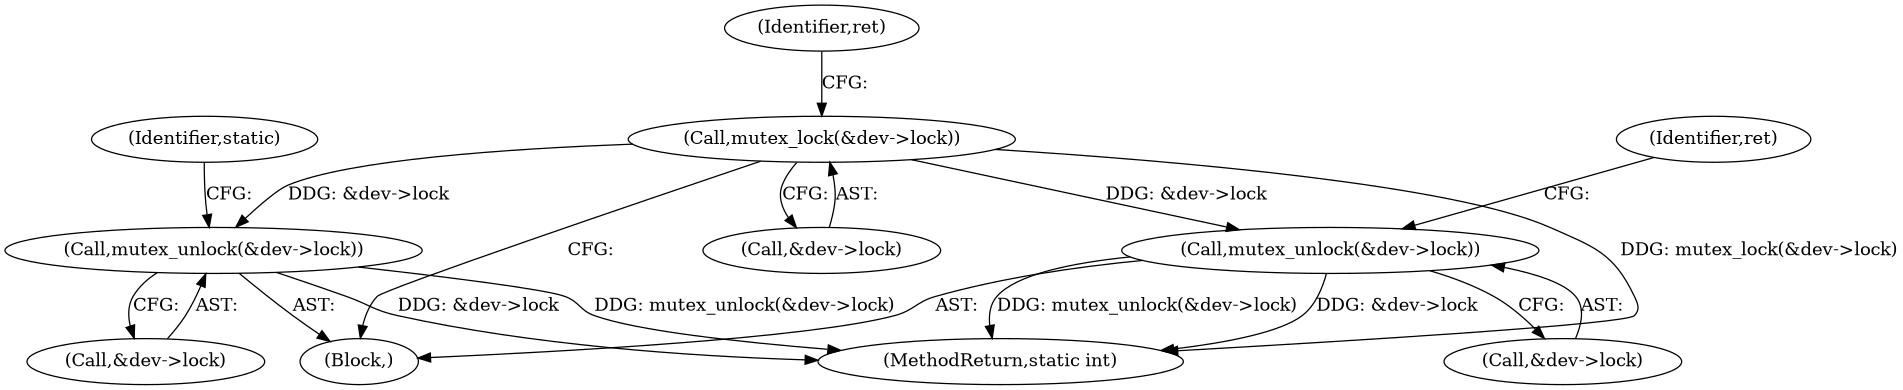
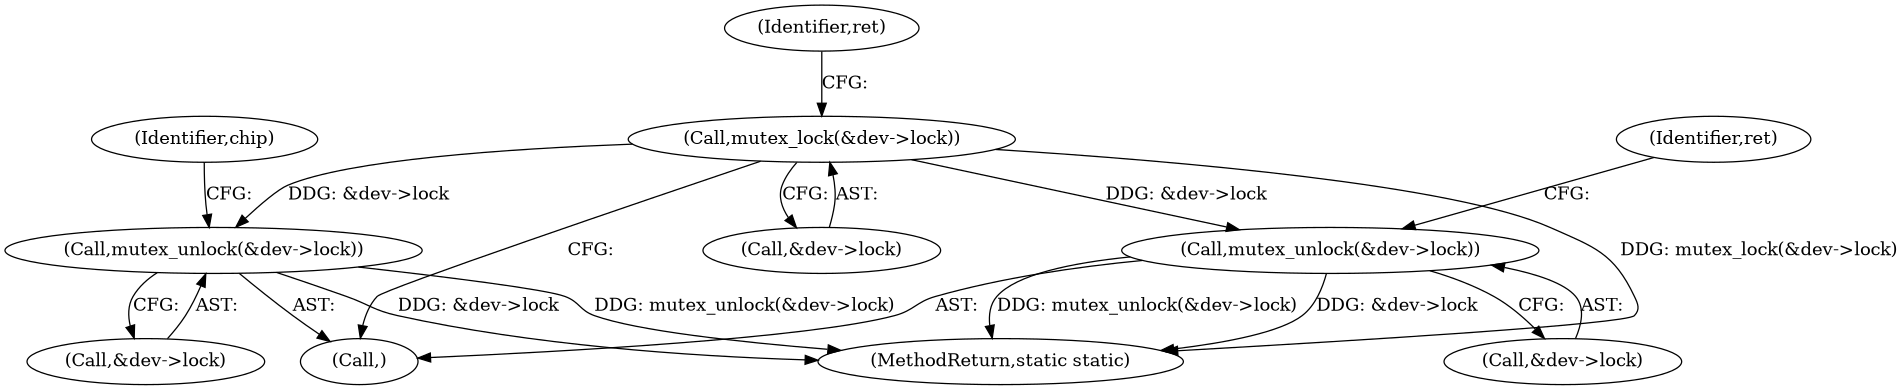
node "(Identifier,static)": label "(Identifier,static)" -> "(Identifier,chip)"
node "(Block,)": label "(Block,)" -> "(Call,)"
node "(MethodReturn,static int)": label "(MethodReturn,static int)" -> "(MethodReturn,static static)"
